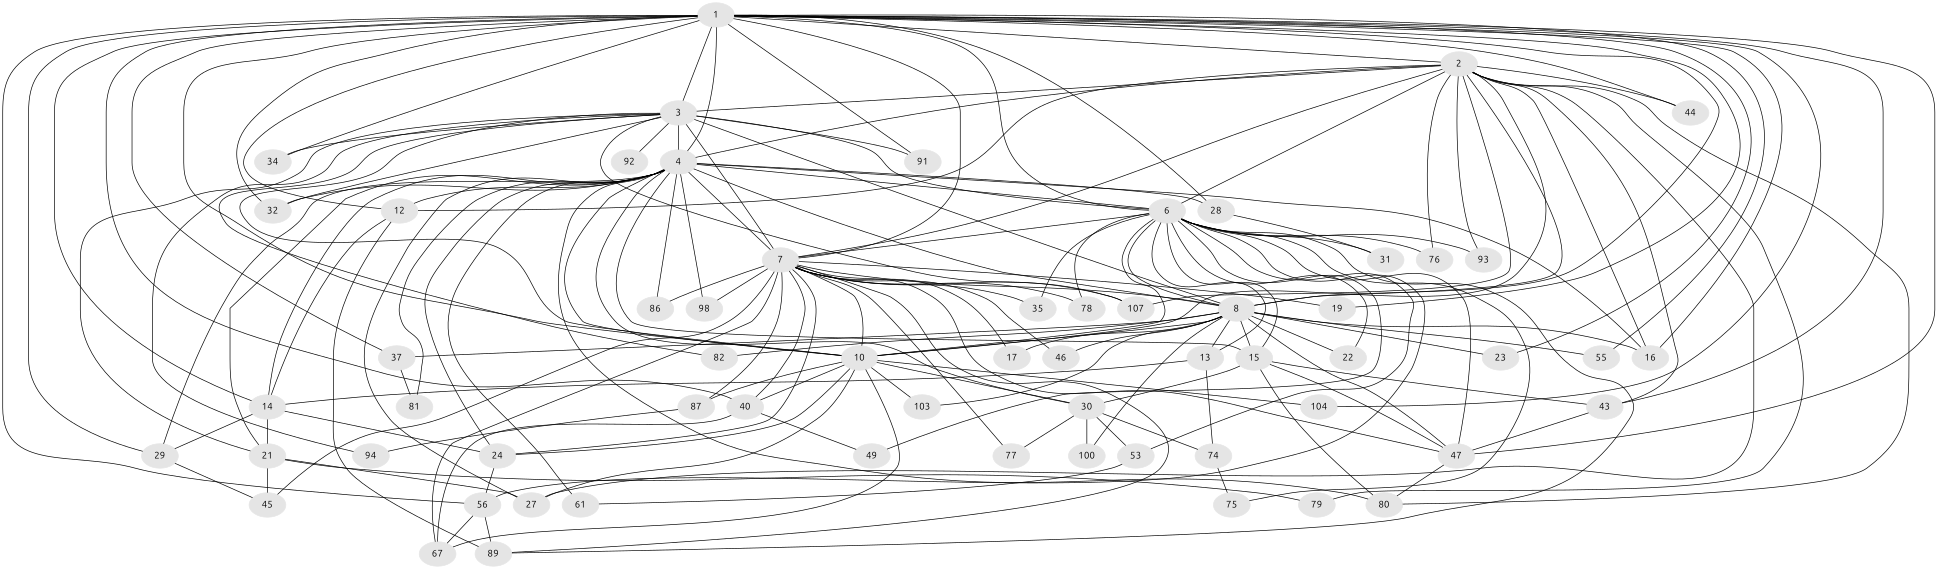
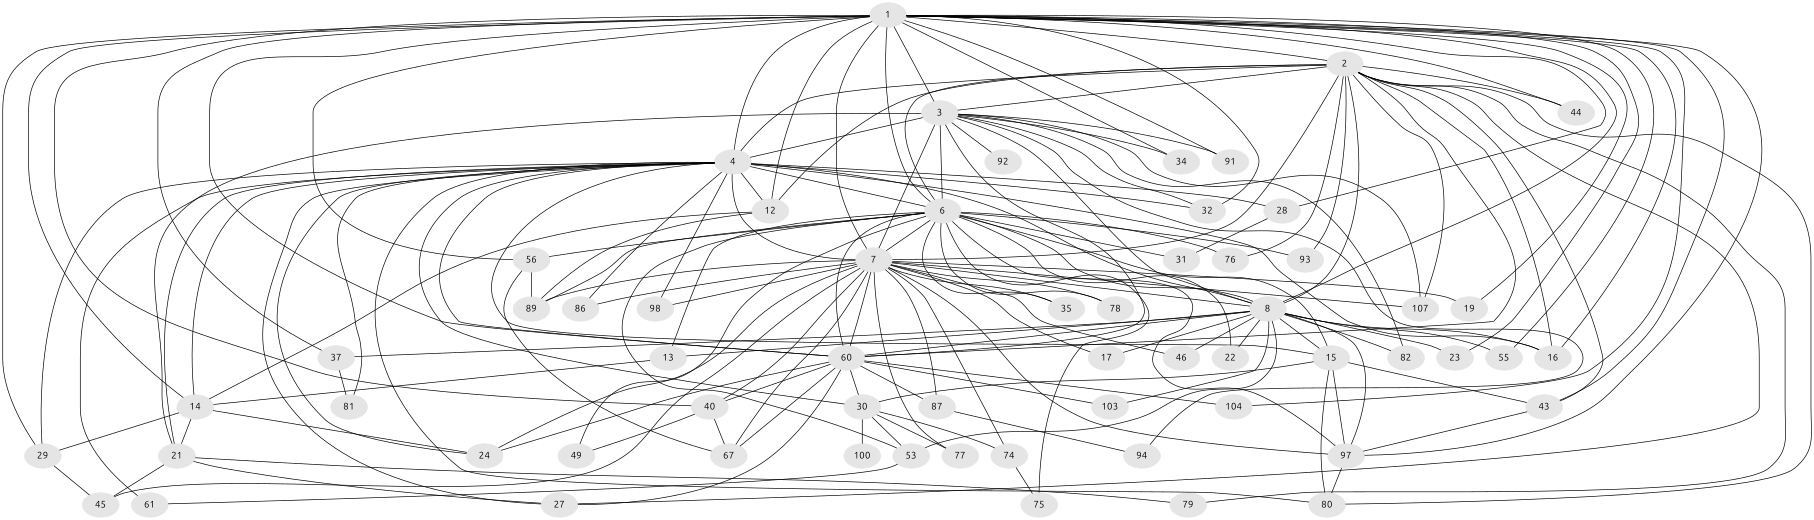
node "10": label "10" -> "60"
edge "8" -- "100": now "8" -- "53"
edge "13" -- "74": now "7" -- "74"
node "47": label "47" -> "97"
edge "24" -- "56": removed
